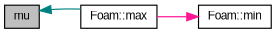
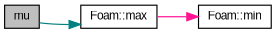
edge "Foam::max" -> "mu": reversed
